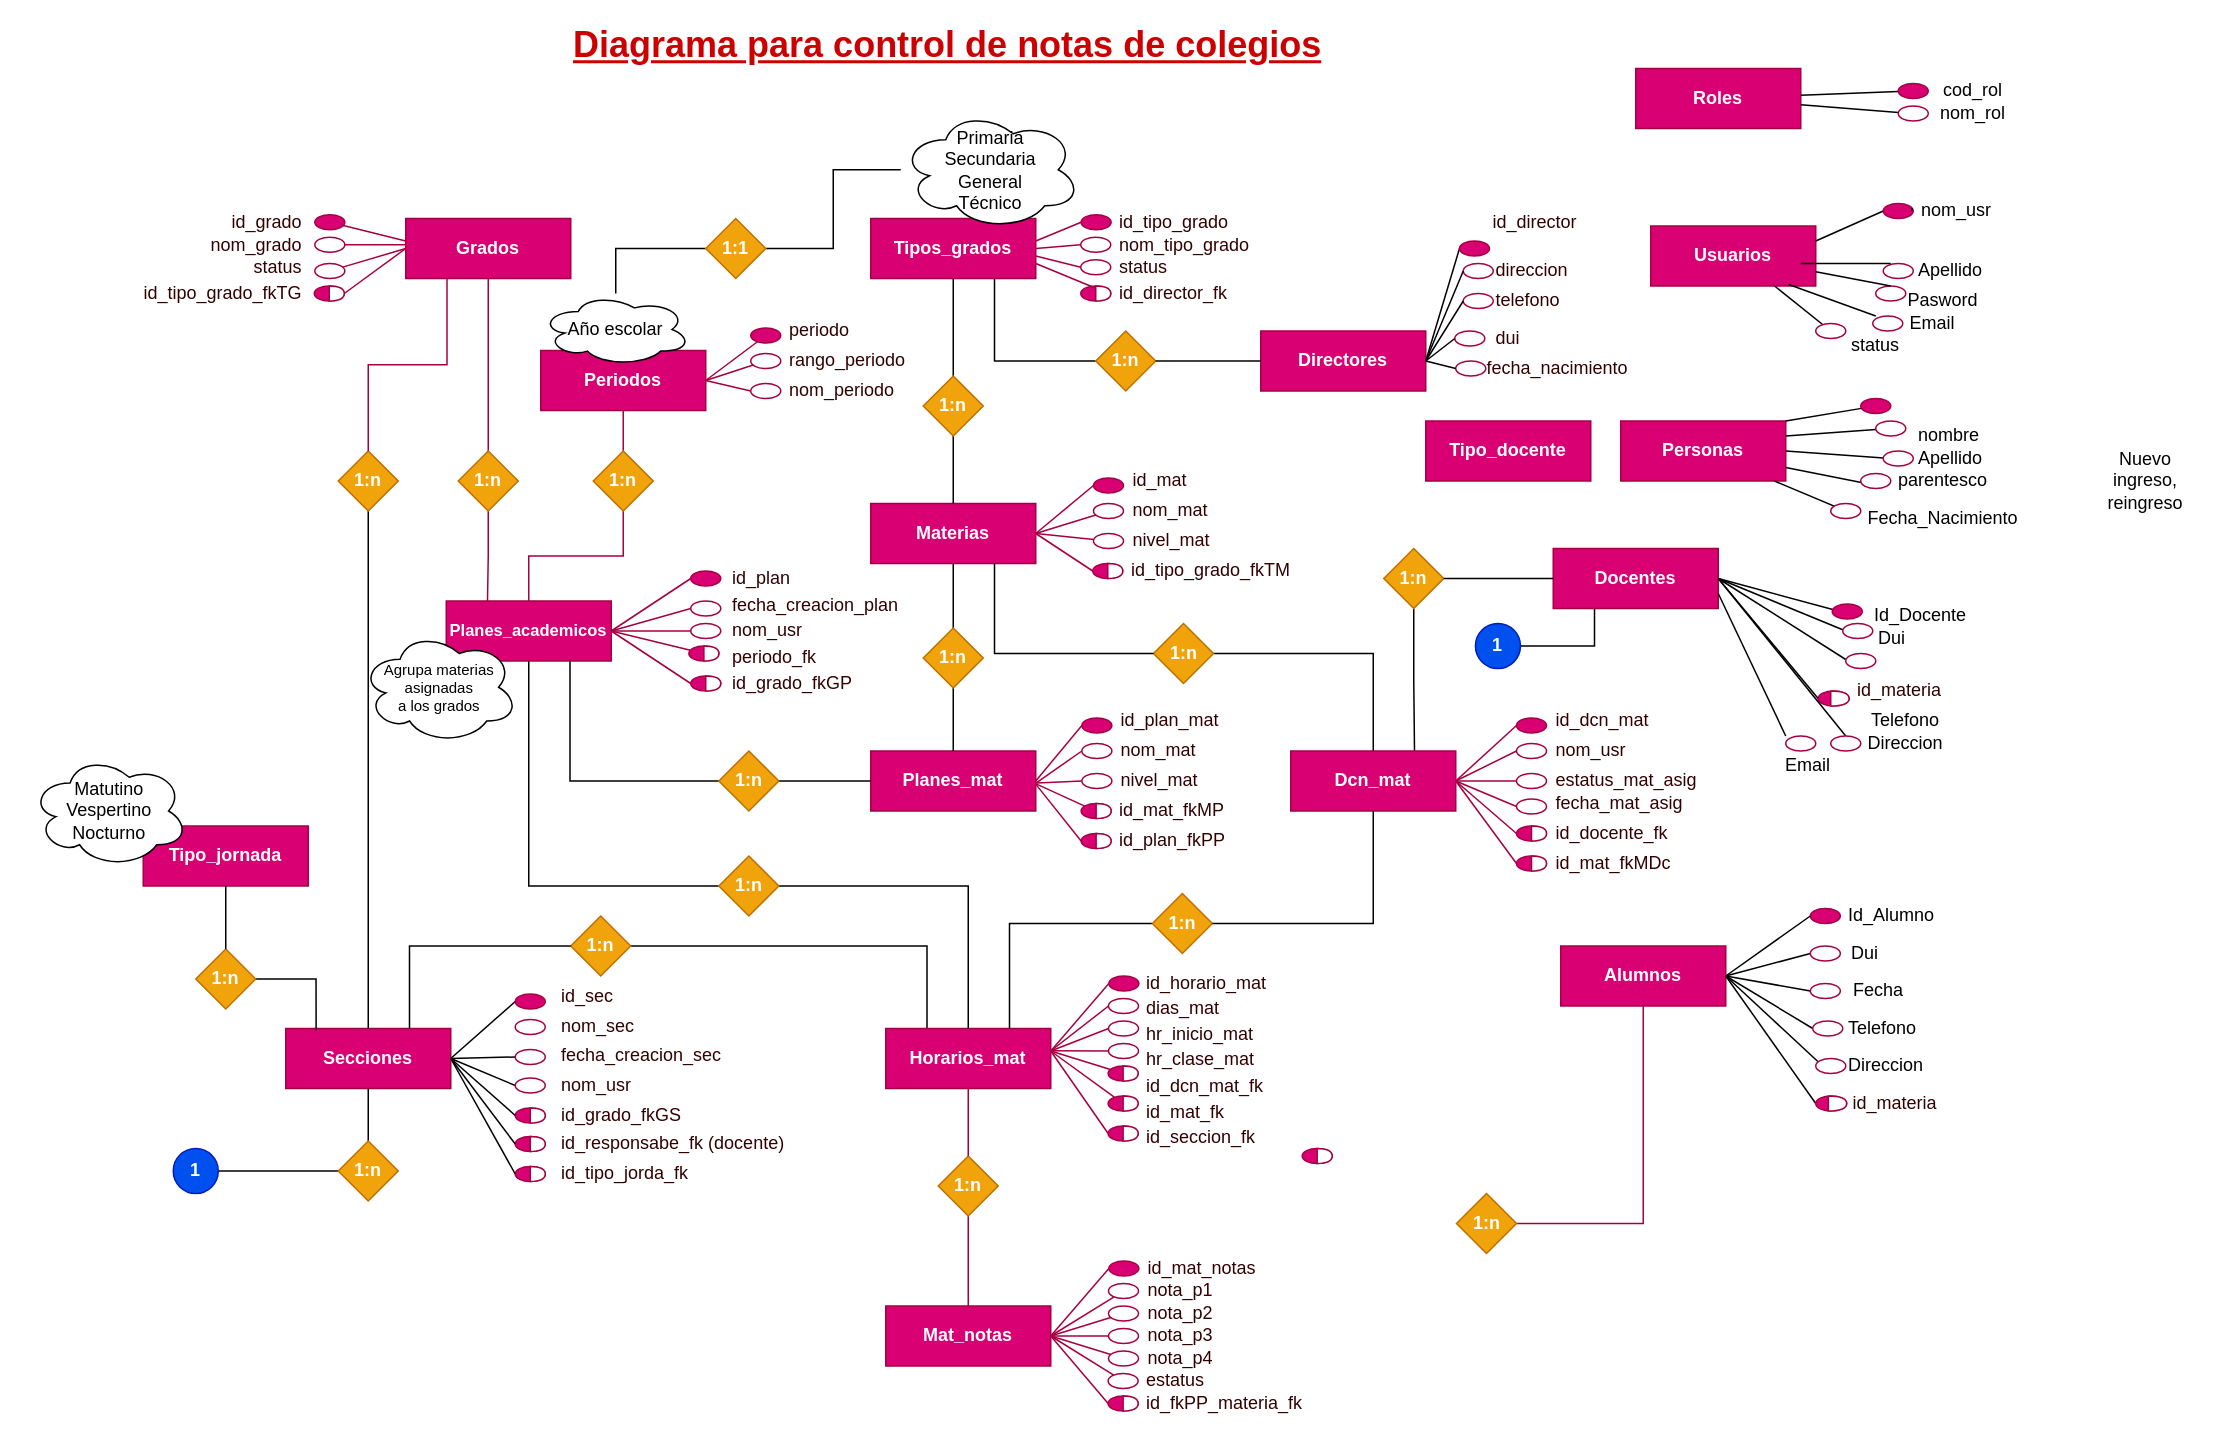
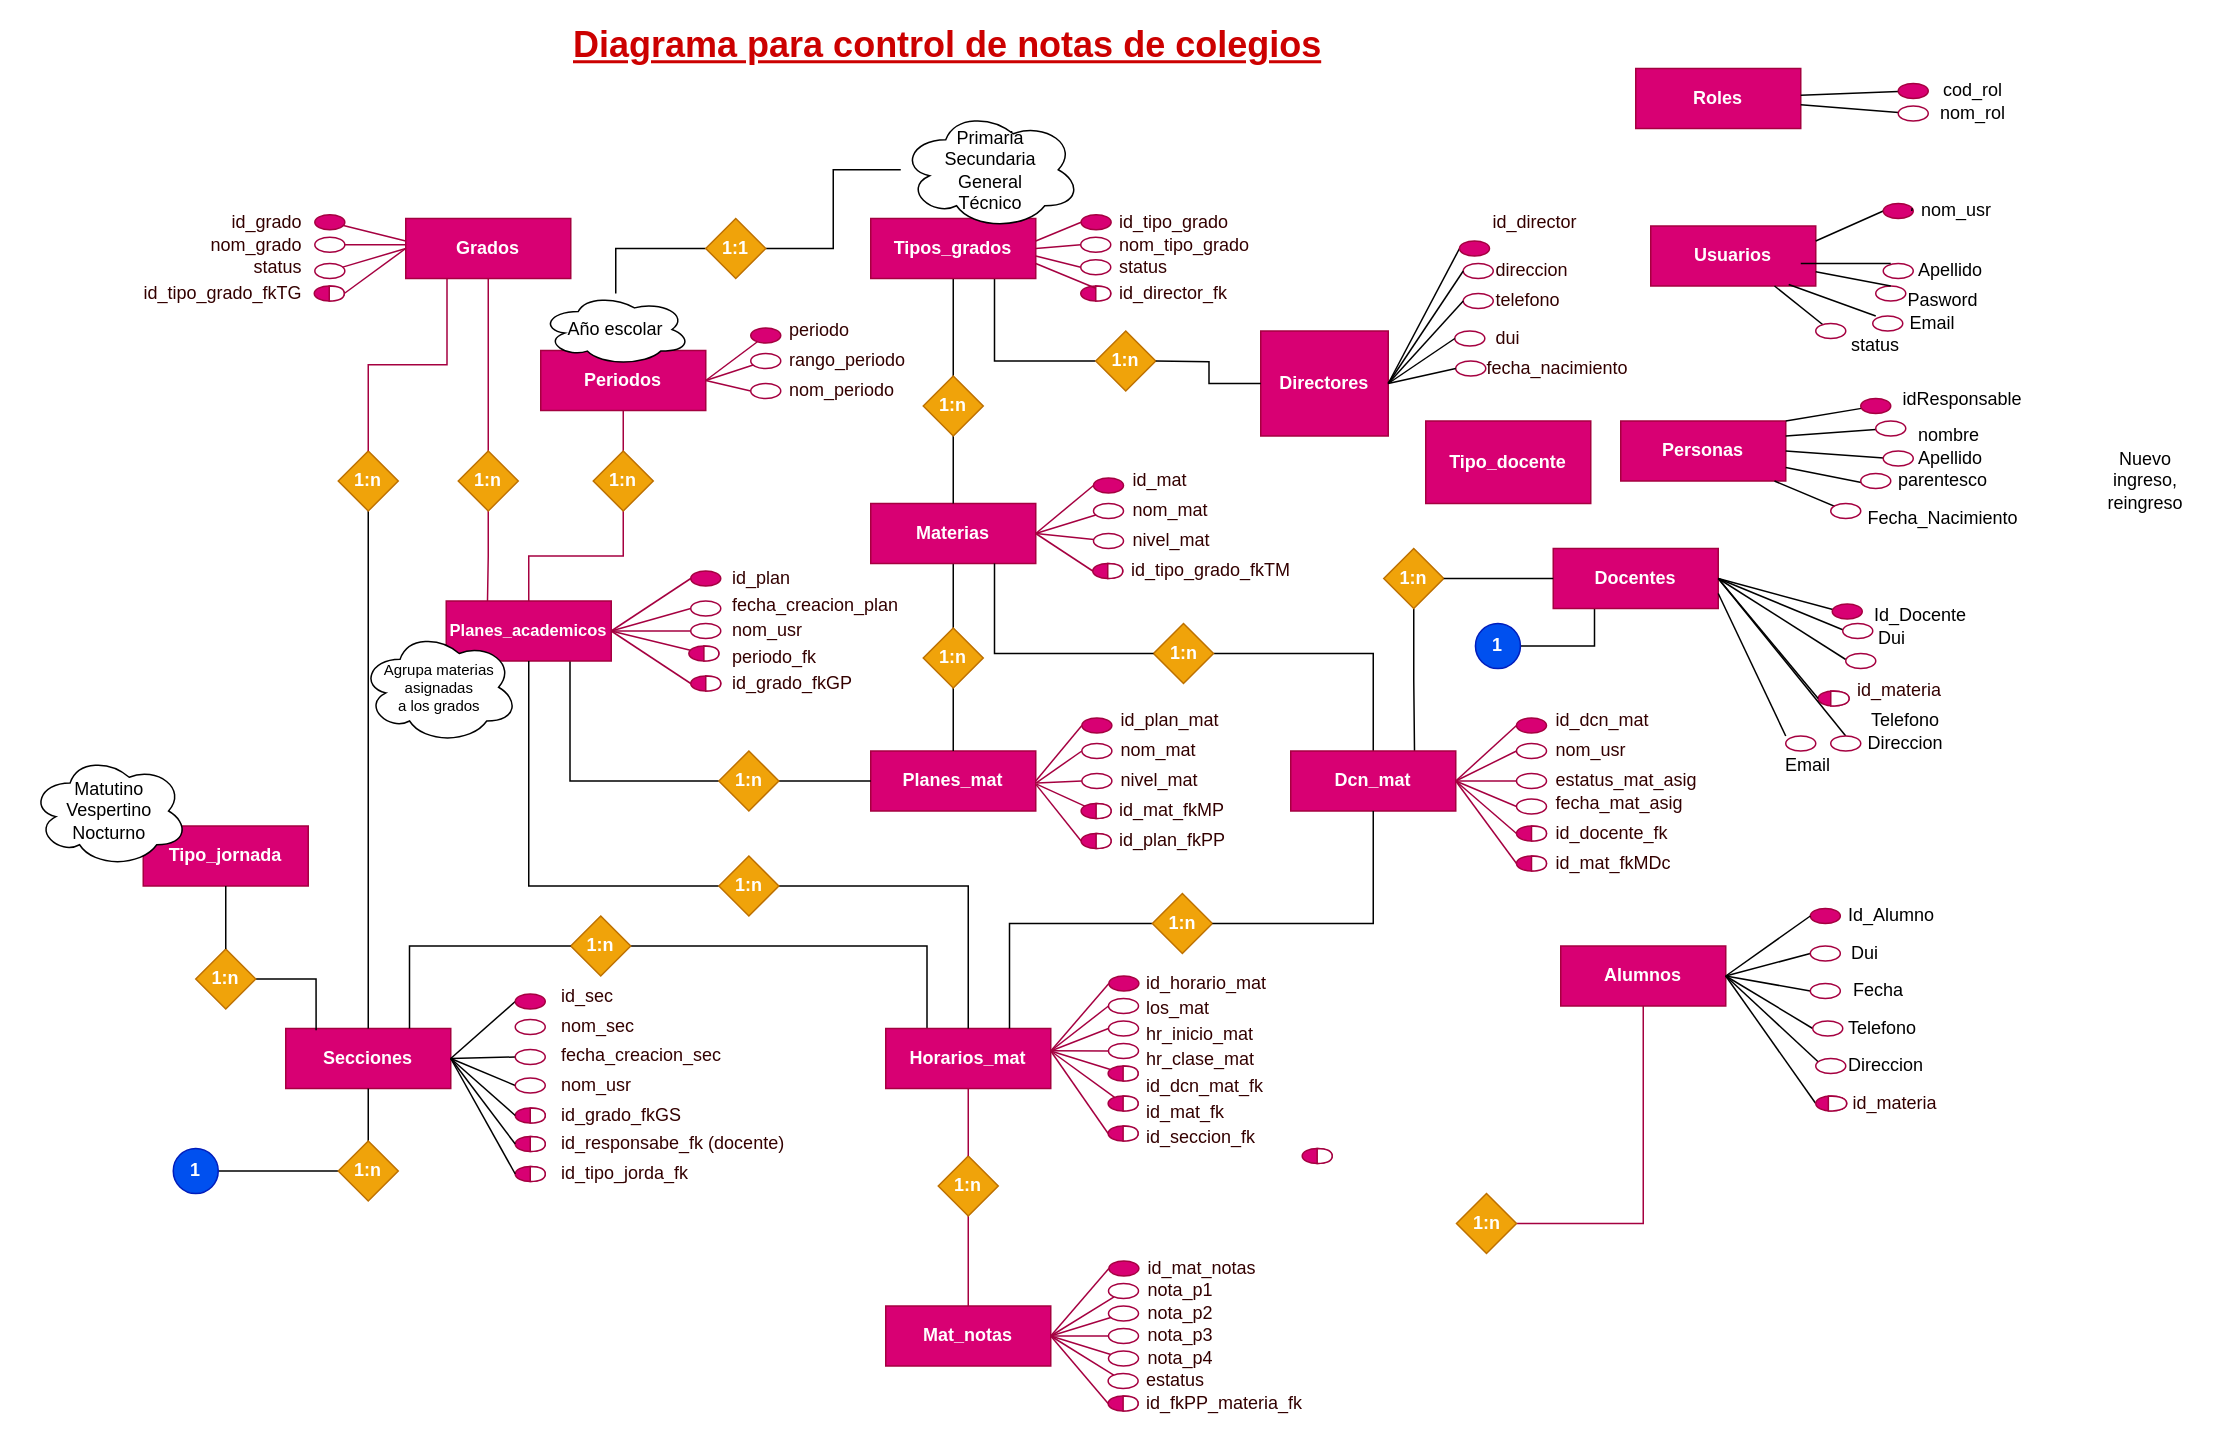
node "Directores": size 165x60 -> 128x105
node "idResponsable": added
node "Tipo_docente": size 165x60 -> 165x83
node "dias_mat": label "dias_mat" -> "los_mat"
